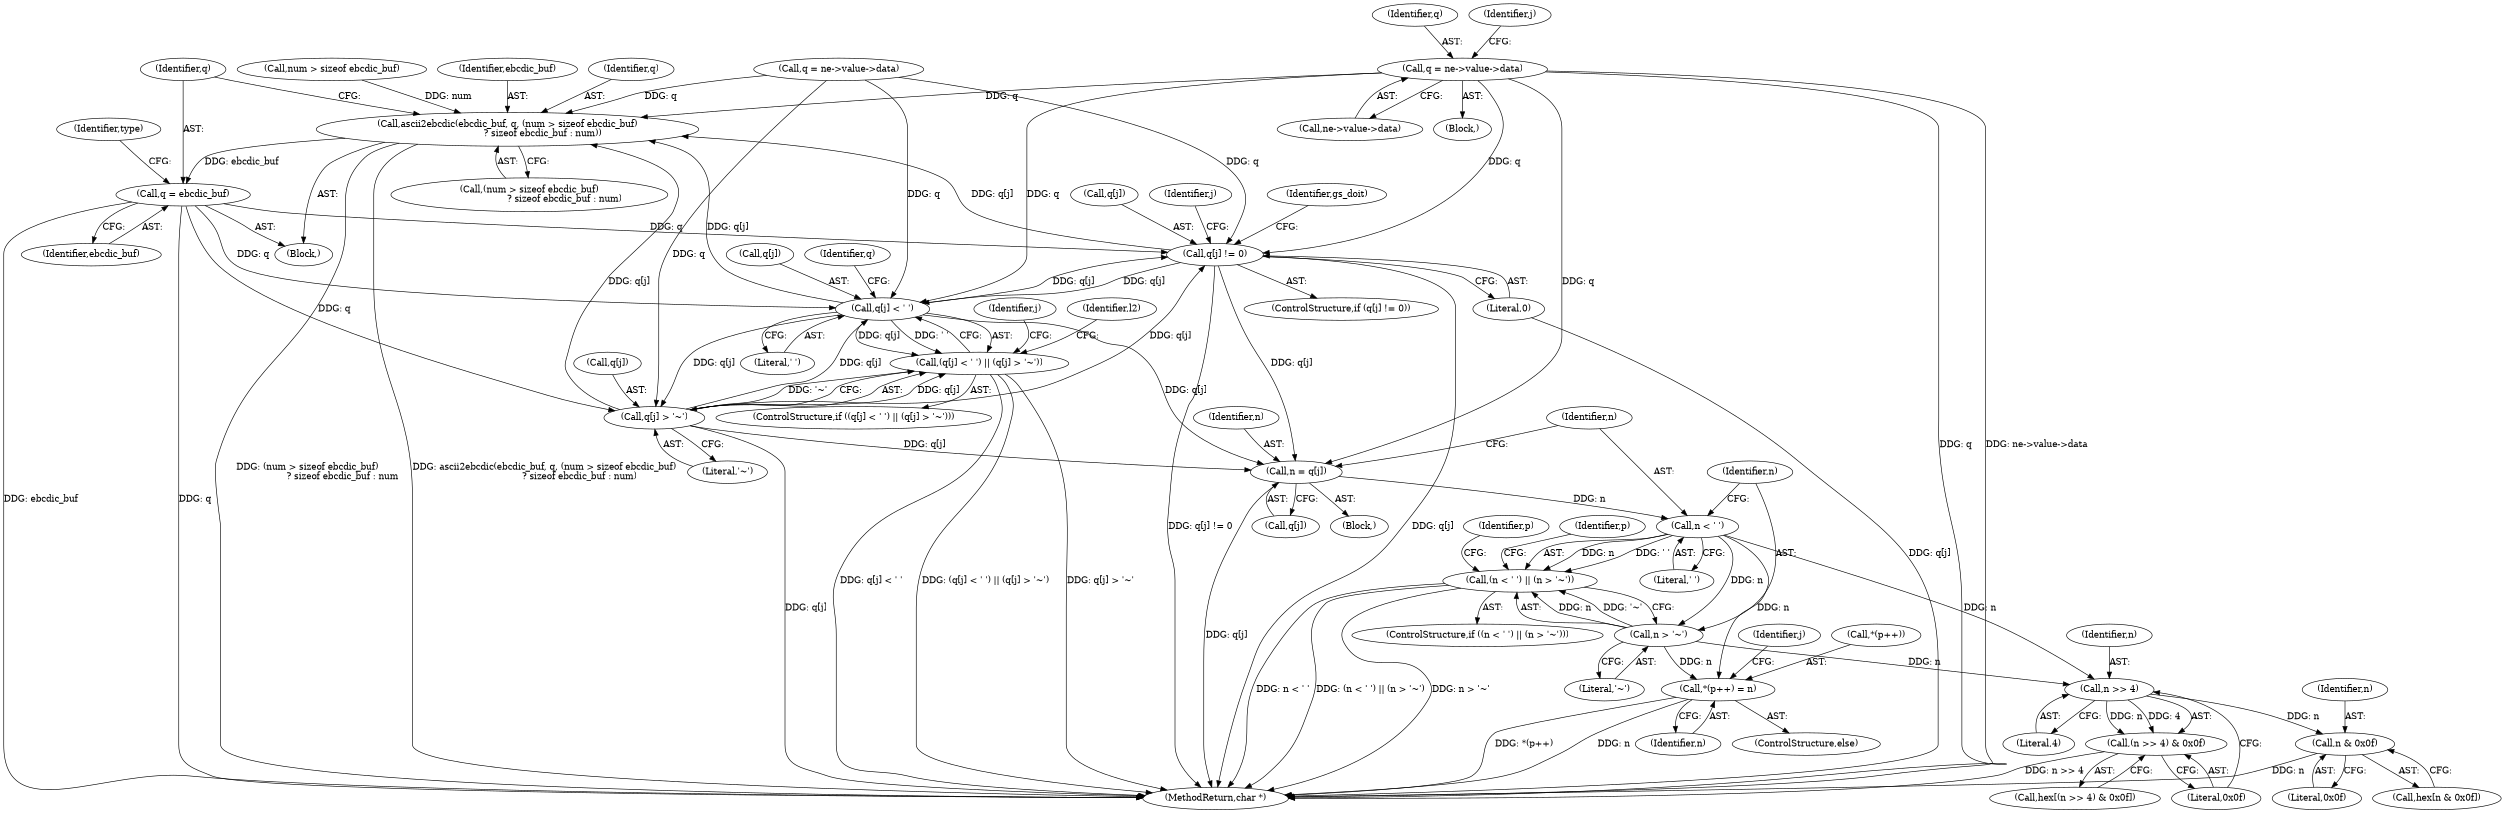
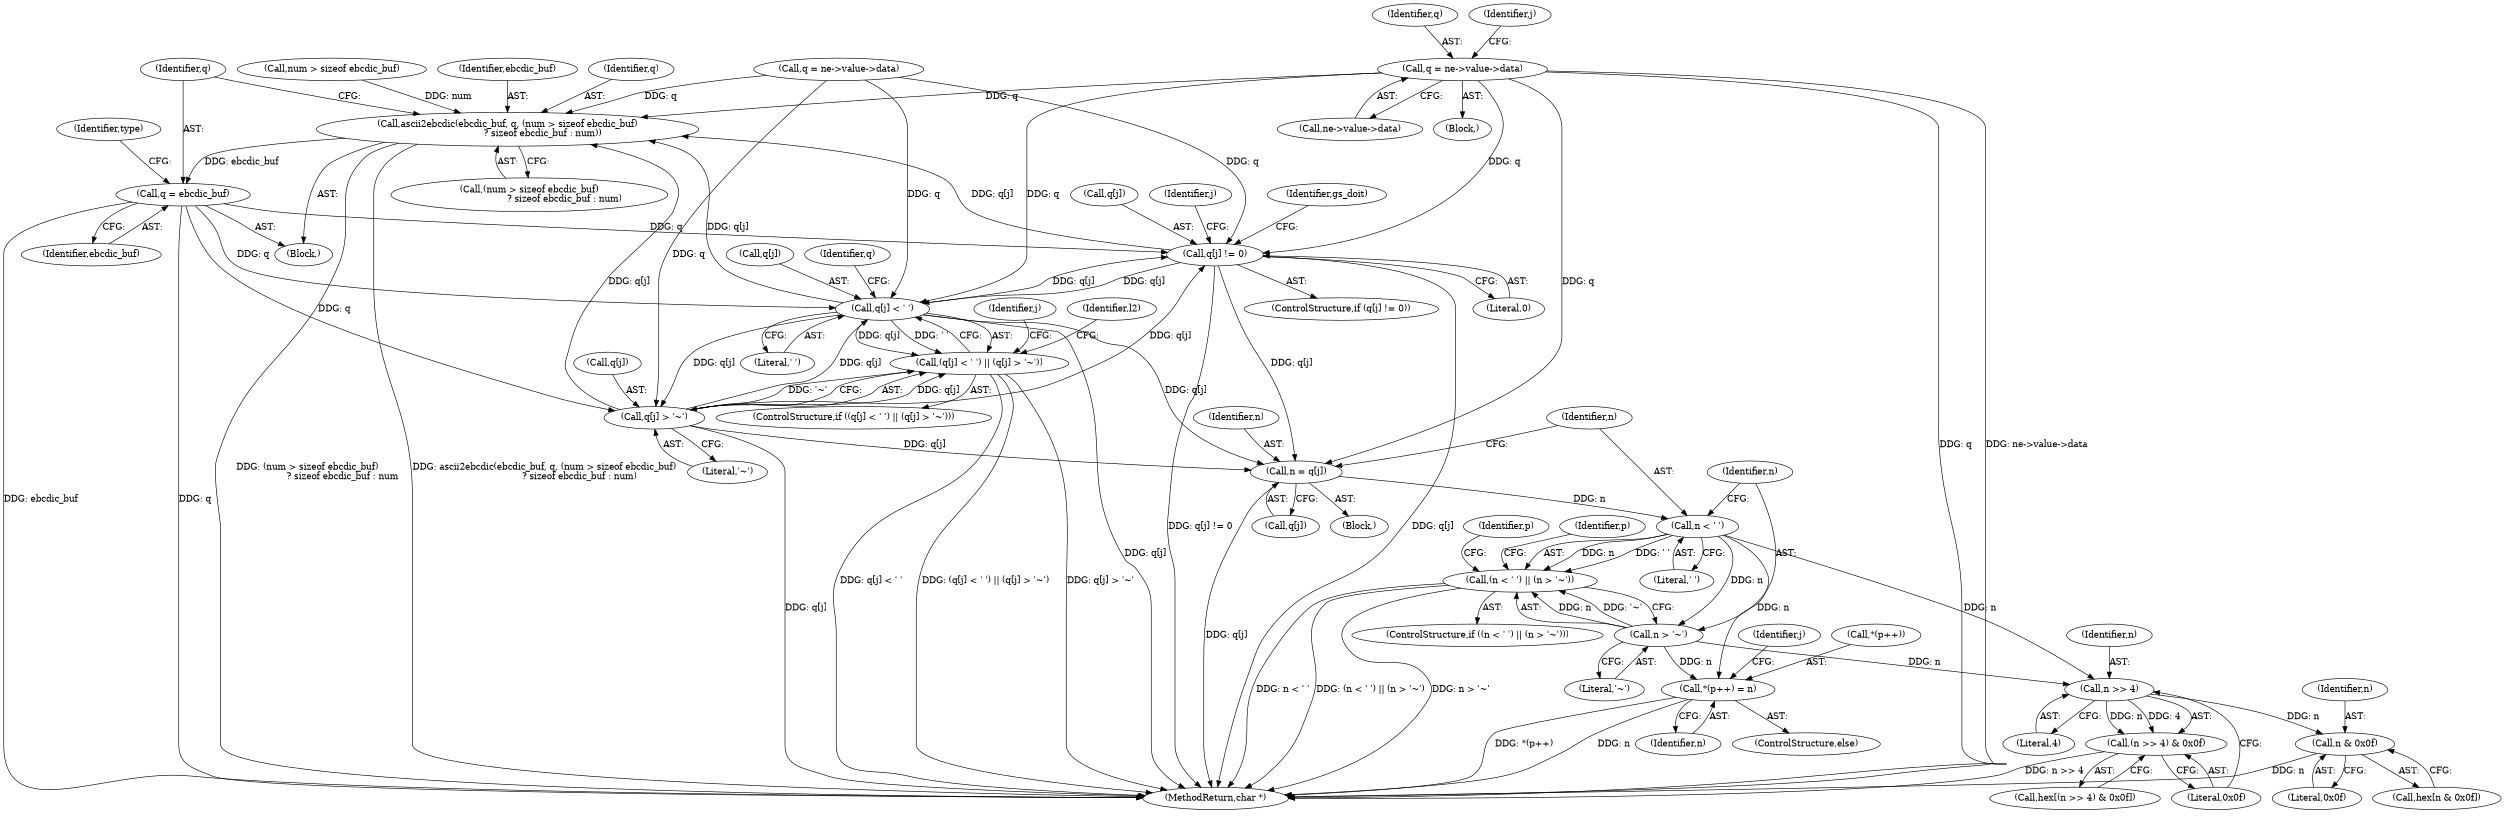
edge "(Literal,0)" -> "(MethodReturn,char *)": now "(Call,q[j] < ' ')" -> "(MethodReturn,char *)"
